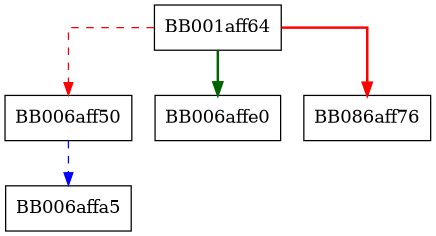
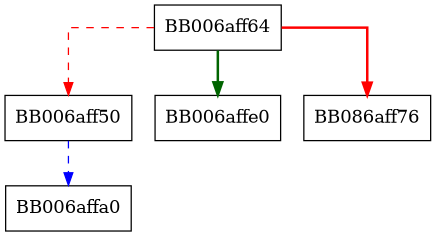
node "BB001aff64": label "BB001aff64" -> "BB006aff64"
node "BB006affa5": label "BB006affa5" -> "BB006affa0"
